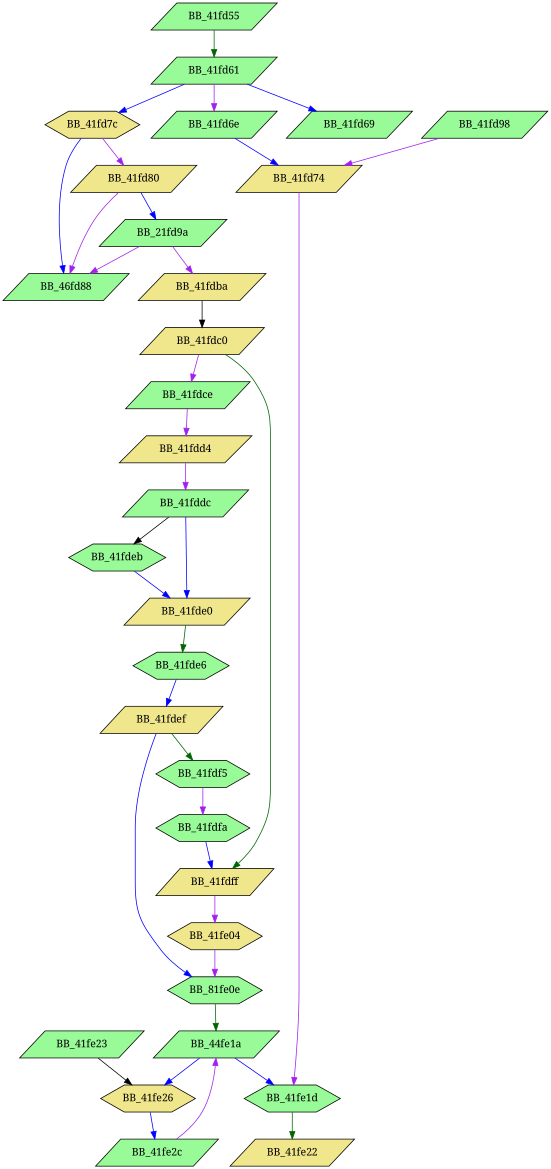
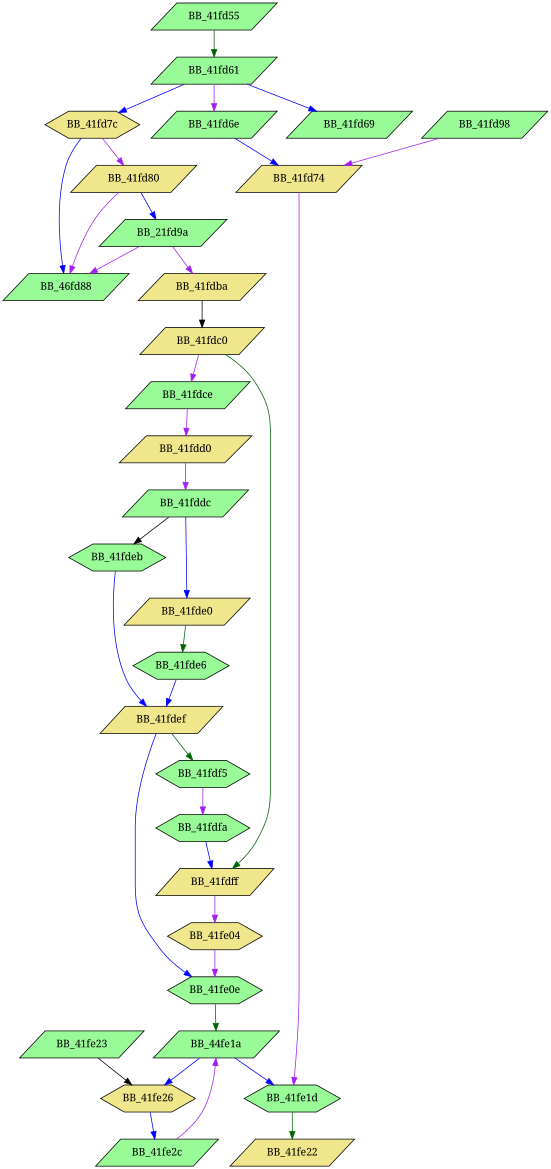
node "BB_41fdd4": label "BB_41fdd4" -> "BB_41fdd0"
edge "BB_41fdeb" -> "BB_41fde0": now "BB_41fdeb" -> "BB_41fdef"
node "BB_81fe0e": label "BB_81fe0e" -> "BB_41fe0e"
